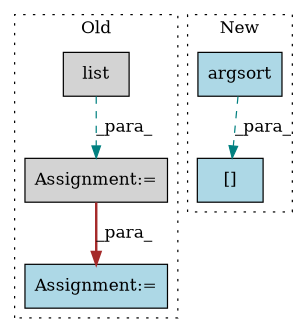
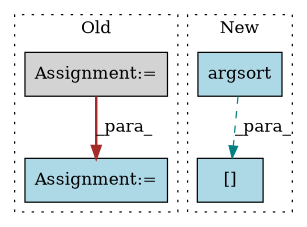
node "list": removed
